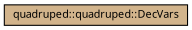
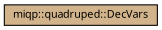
node "quadruped::quadruped::DecVars": label "quadruped::quadruped::DecVars" -> "miqp::quadruped::DecVars"
